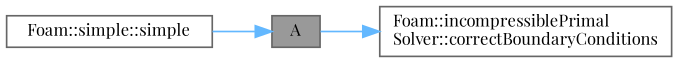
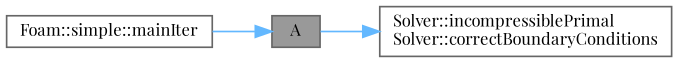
node "Foam::simple::simple": label "Foam::simple::simple" -> "Foam::simple::mainIter"
node "Foam::incompressiblePrimal Solver::correctBoundaryConditions": label "Foam::incompressiblePrimal Solver::correctBoundaryConditions" -> "Solver::incompressiblePrimal Solver::correctBoundaryConditions"
